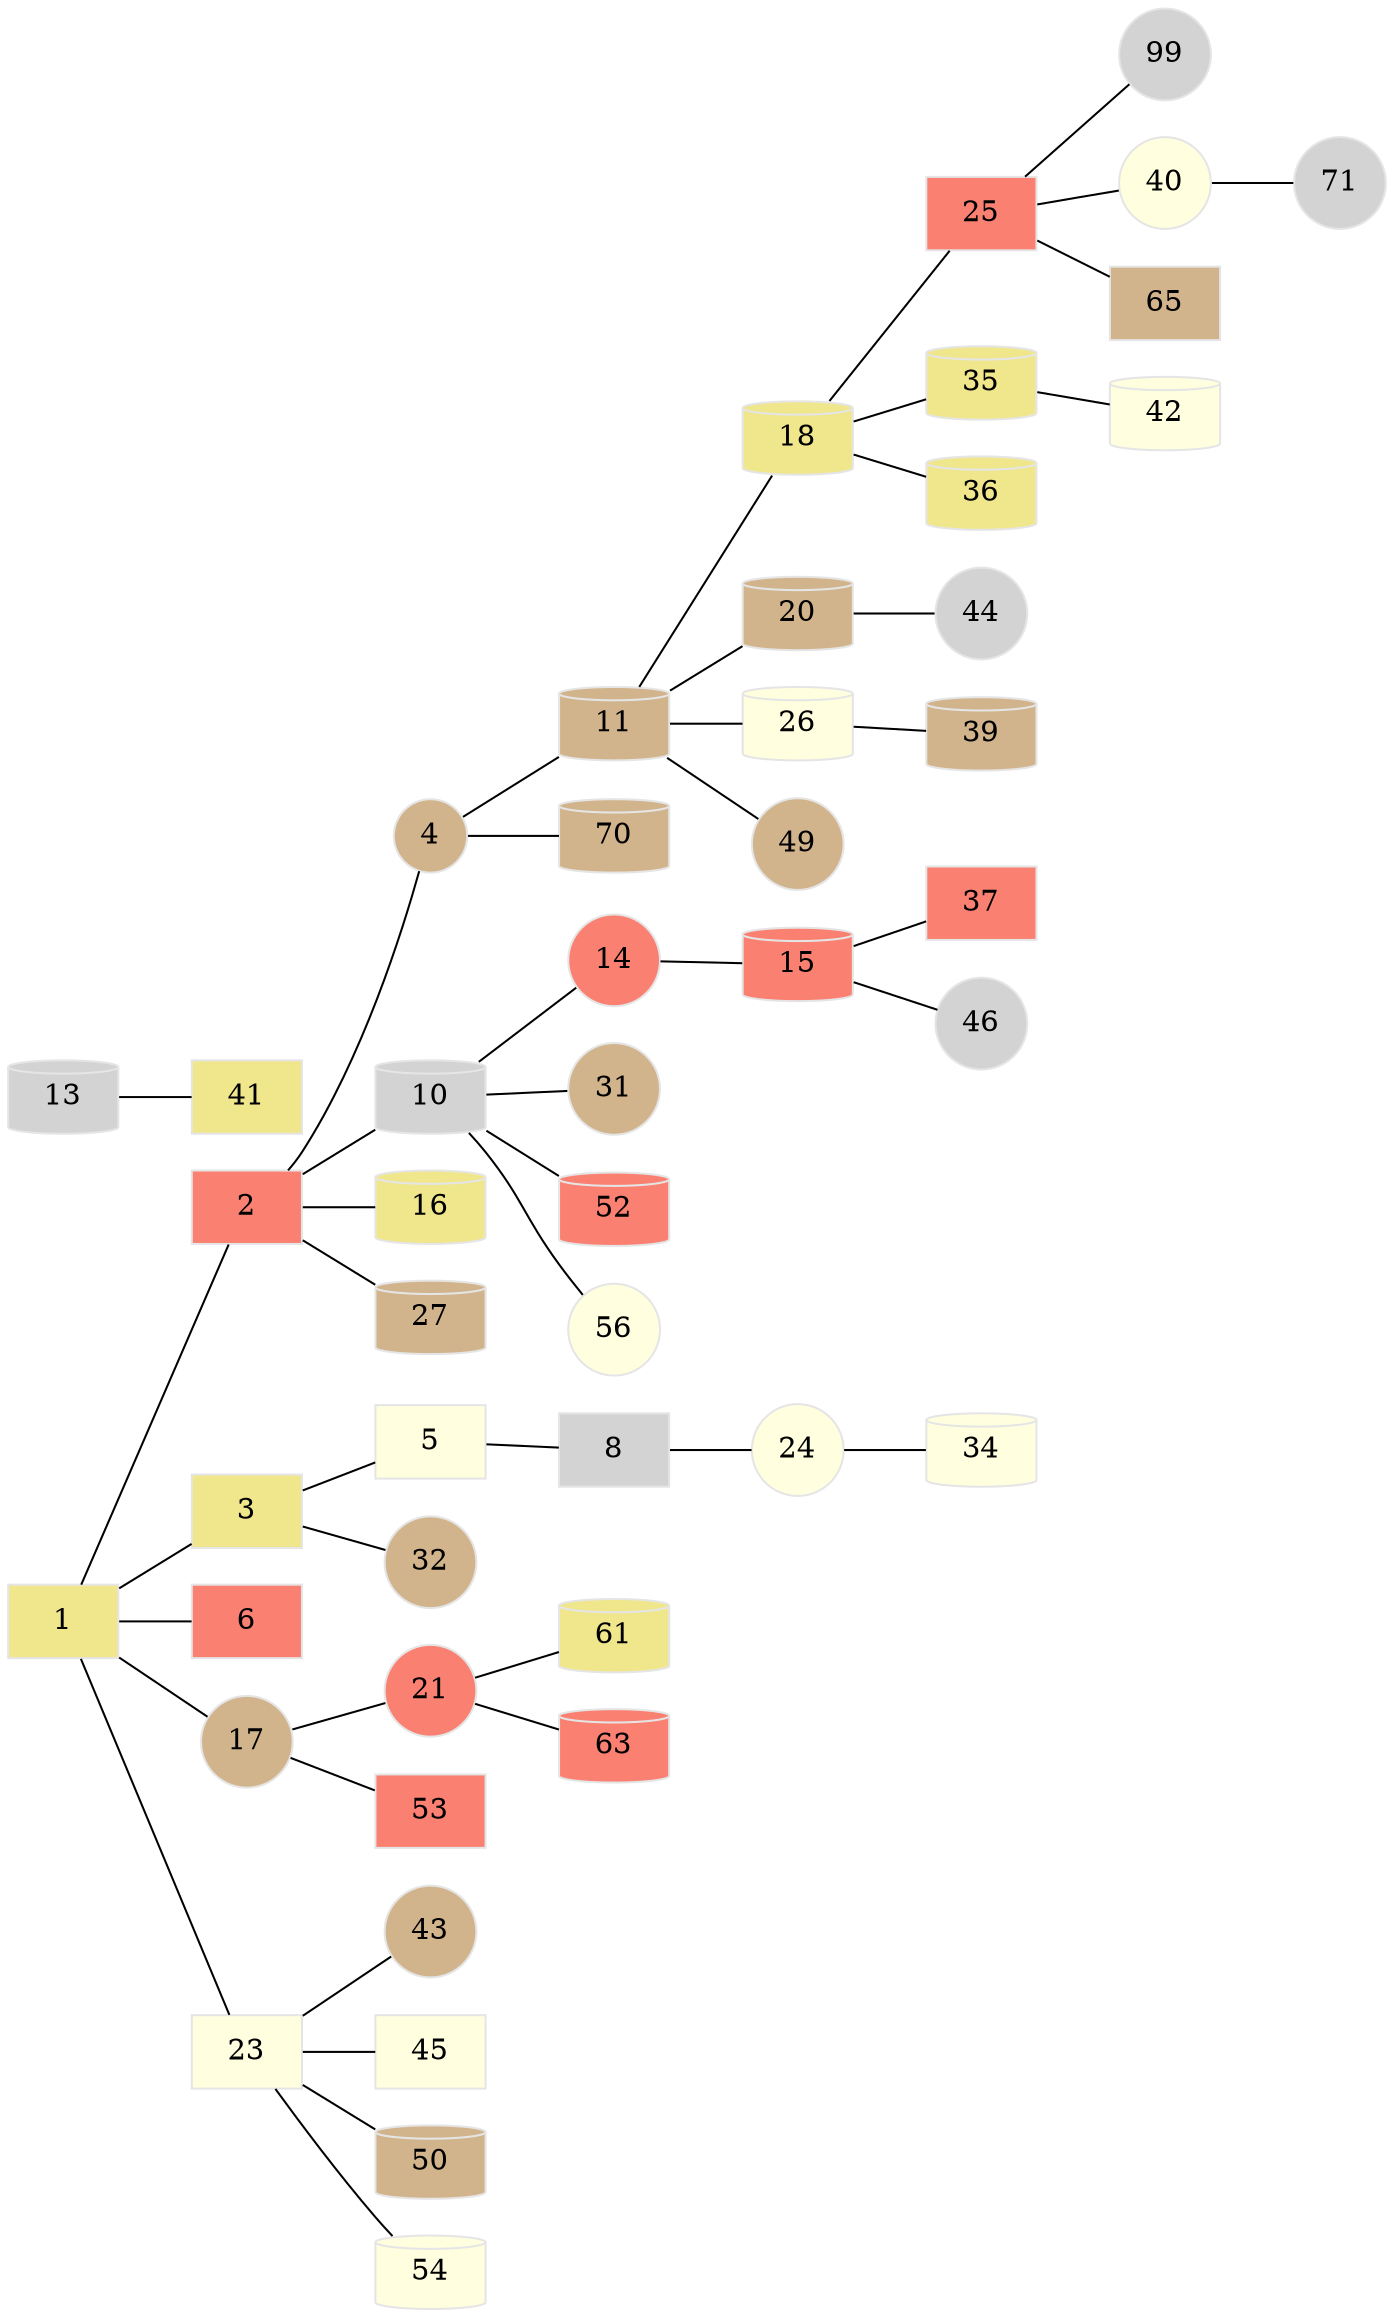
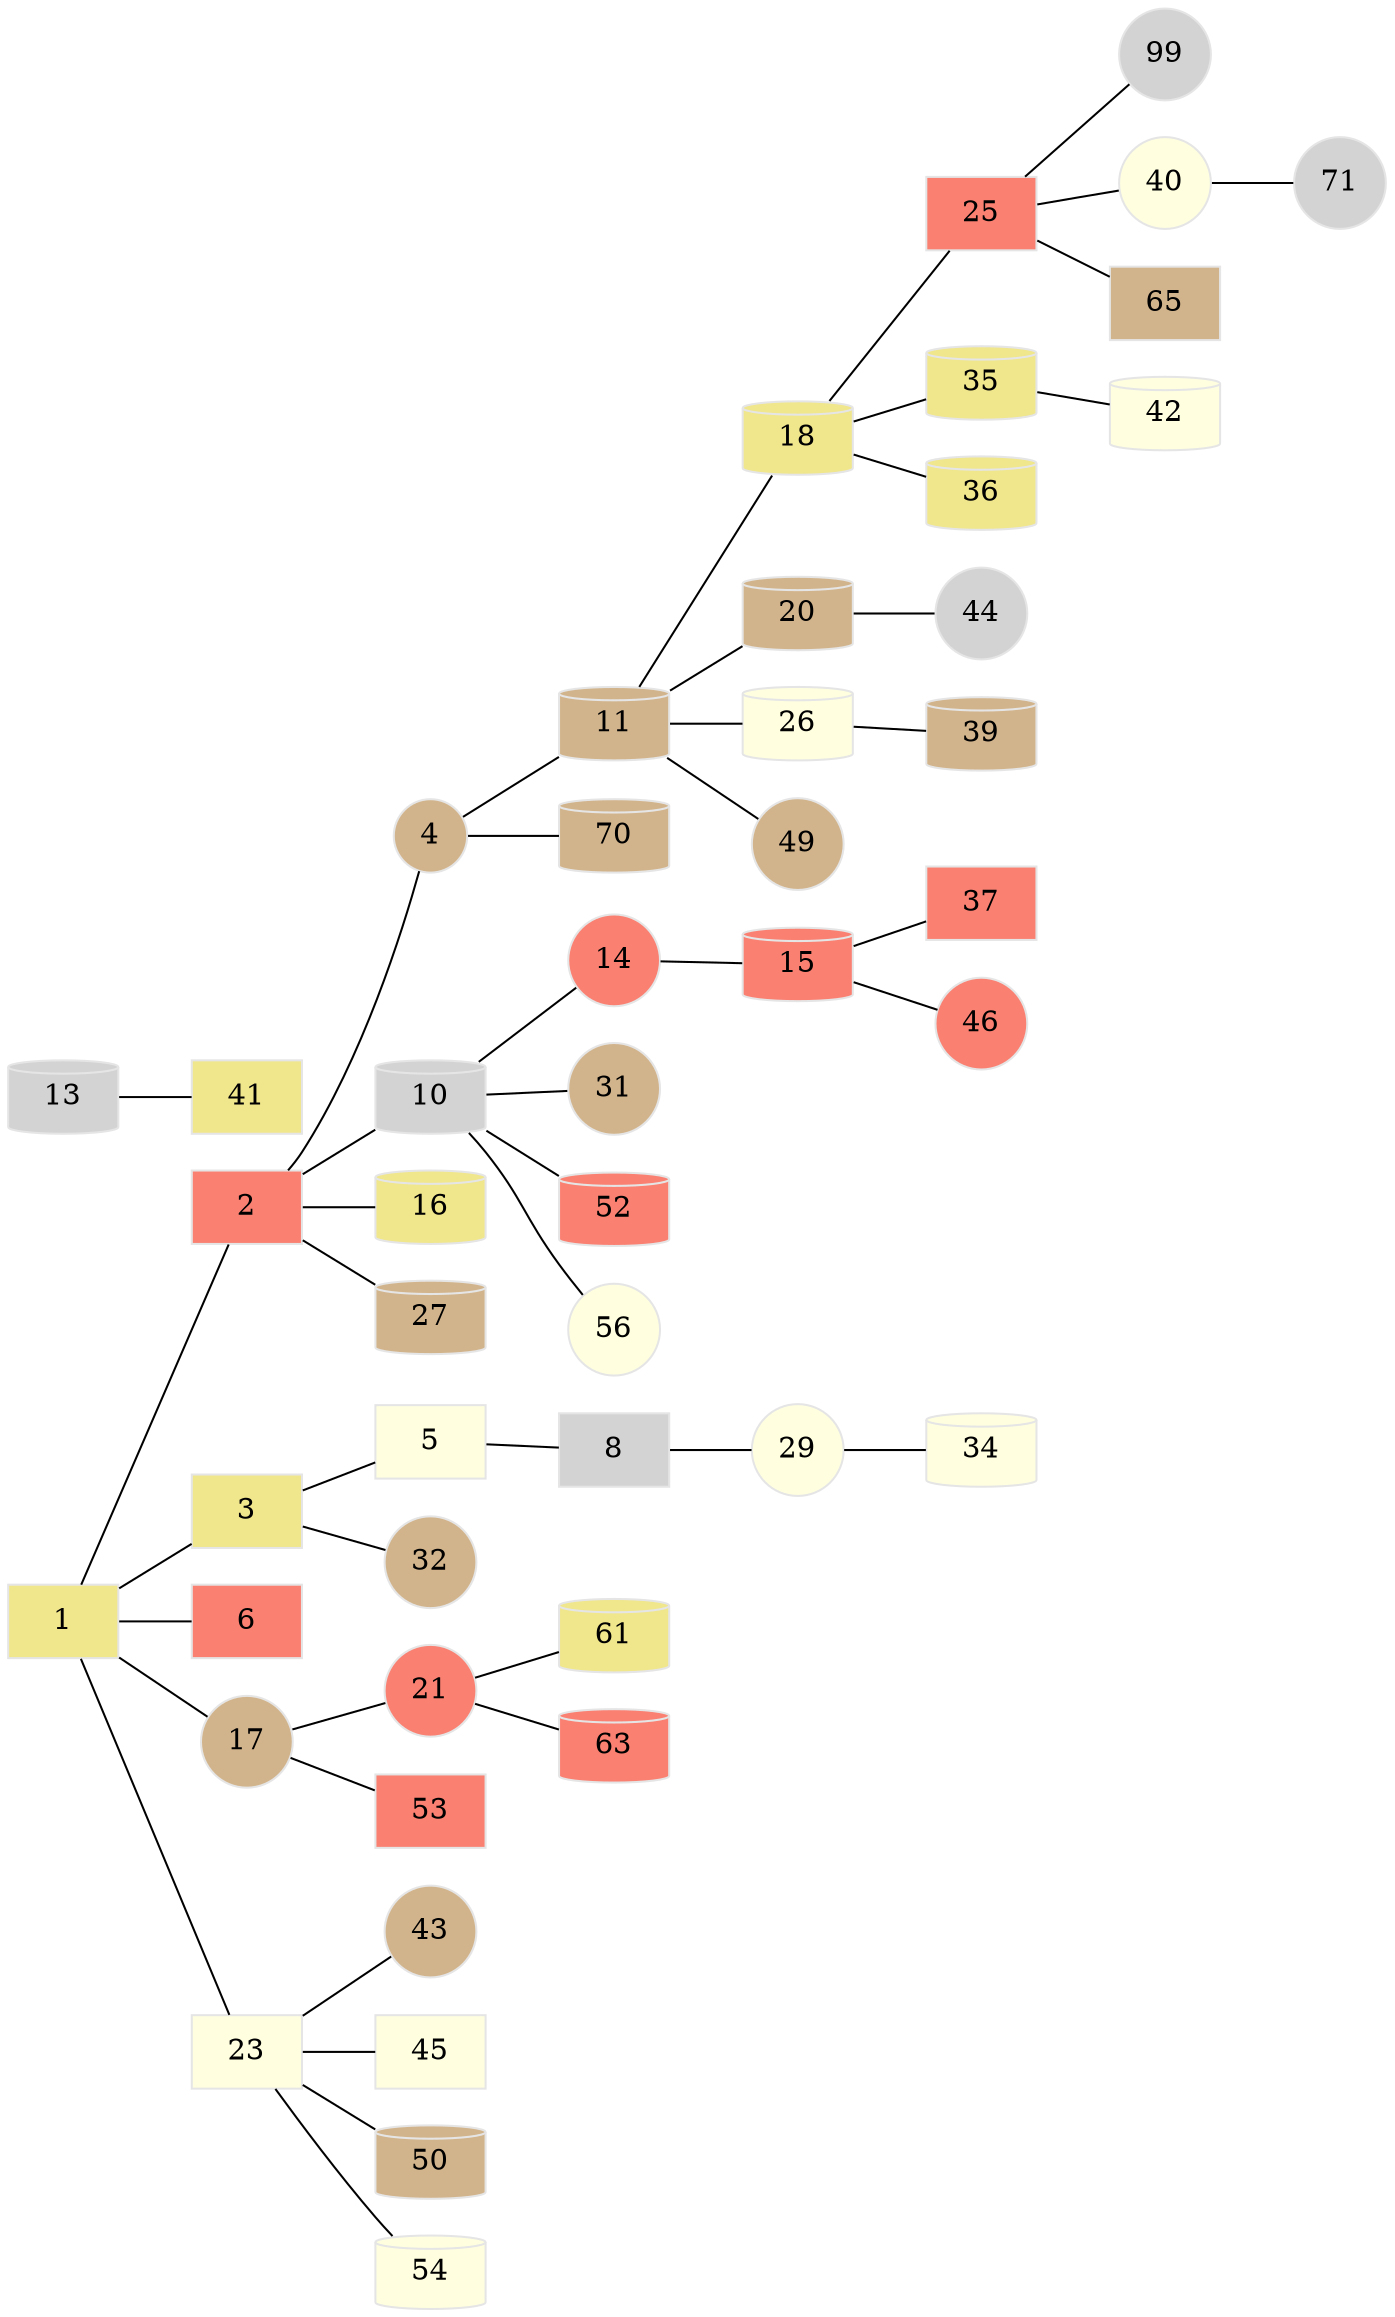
node "46": fillcolor lightgrey -> salmon
node "24": label "24" -> "29"
